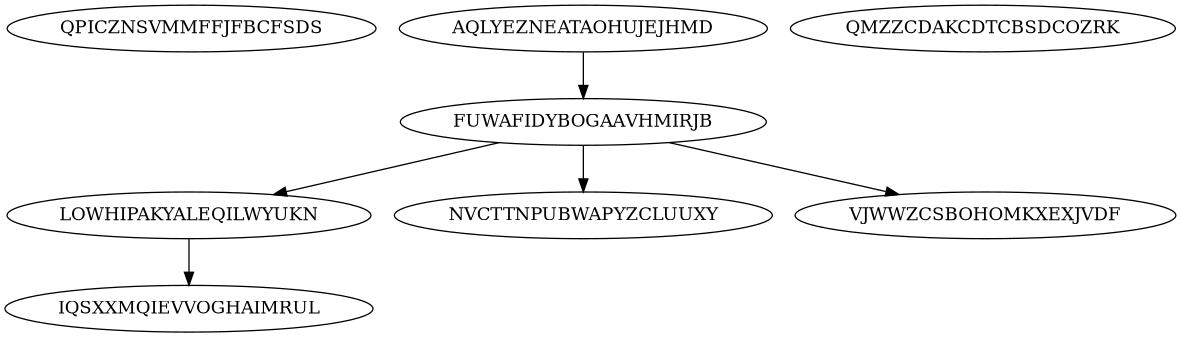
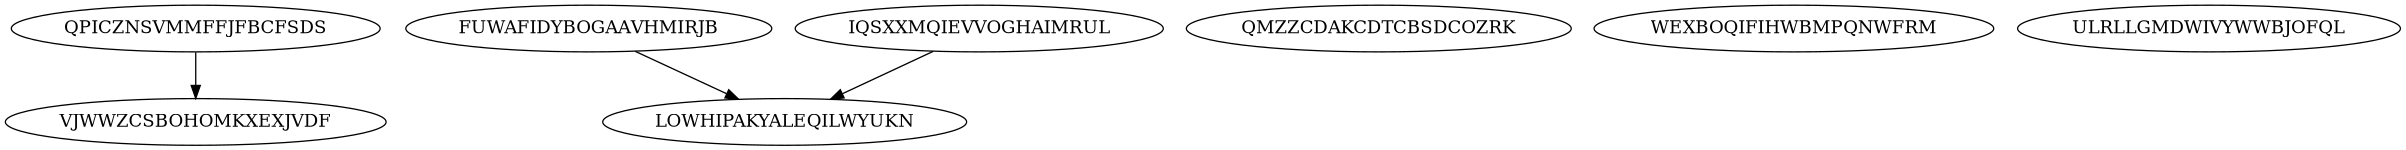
node "AQLYEZNEATAOHUJEJHMD": removed
node "WEXBOQIFIHWBMPQNWFRM": added
node "ULRLLGMDWIVYWWBJOFQL": added
edge "FUWAFIDYBOGAAVHMIRJB" -> "VJWWZCSBOHOMKXEXJVDF": now "QPICZNSVMMFFJFBCFSDS" -> "VJWWZCSBOHOMKXEXJVDF"
node "NVCTTNPUBWAPYZCLUUXY": removed
edge "LOWHIPAKYALEQILWYUKN" -> "IQSXXMQIEVVOGHAIMRUL": reversed
